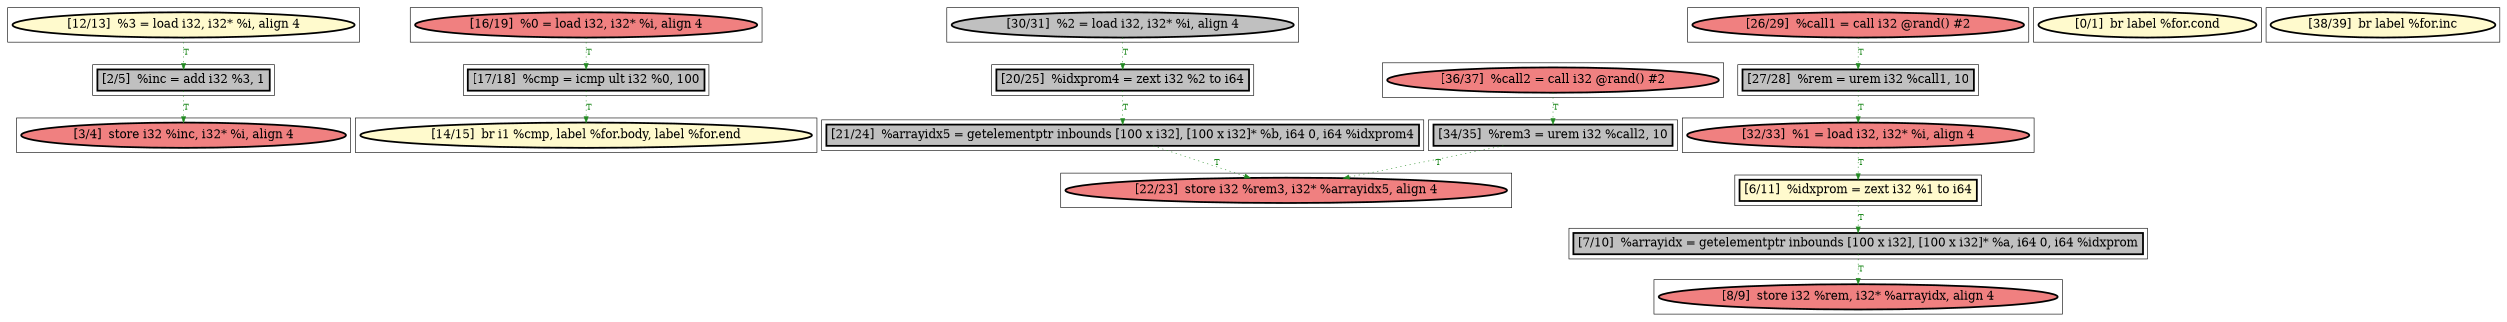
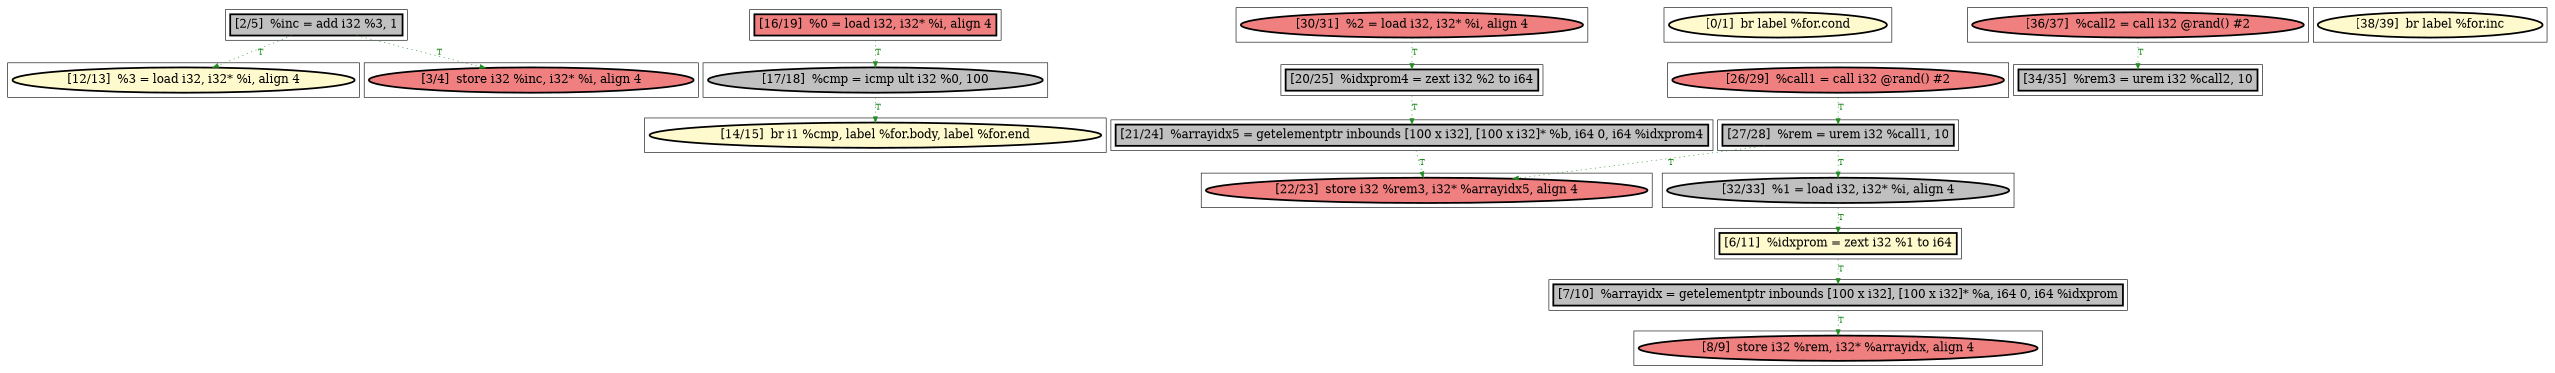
node "[16/19]  %0 = load i32, i32* %i, align 4": shape ellipse -> box
node "[30/31]  %2 = load i32, i32* %i, align 4": fillcolor grey -> lightcoral
edge "[12/13]  %3 = load i32, i32* %i, align 4" -> "[2/5]  %inc = add i32 %3, 1": reversed
node "[17/18]  %cmp = icmp ult i32 %0, 100": shape box -> ellipse
node "[32/33]  %1 = load i32, i32* %i, align 4": fillcolor lightcoral -> grey
edge "[34/35]  %rem3 = urem i32 %call2, 10" -> "[22/23]  store i32 %rem3, i32* %arrayidx5, align 4": now "[27/28]  %rem = urem i32 %call1, 10" -> "[22/23]  store i32 %rem3, i32* %arrayidx5, align 4"
